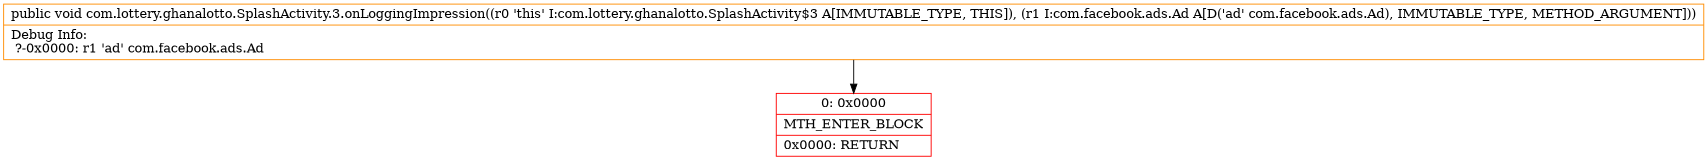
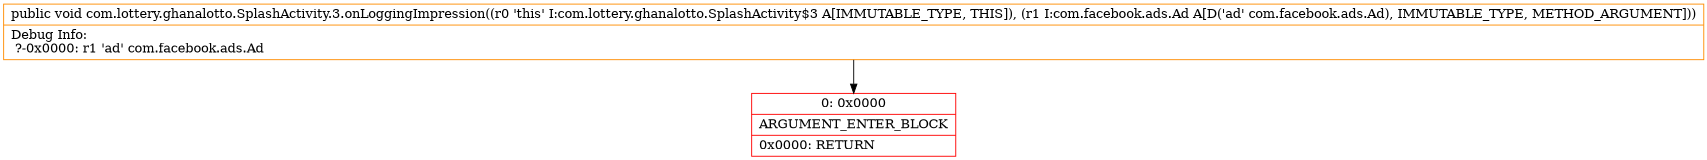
node "0: 0x0000": text "MTH_ENTER_BLOCK" -> "ARGUMENT_ENTER_BLOCK"
